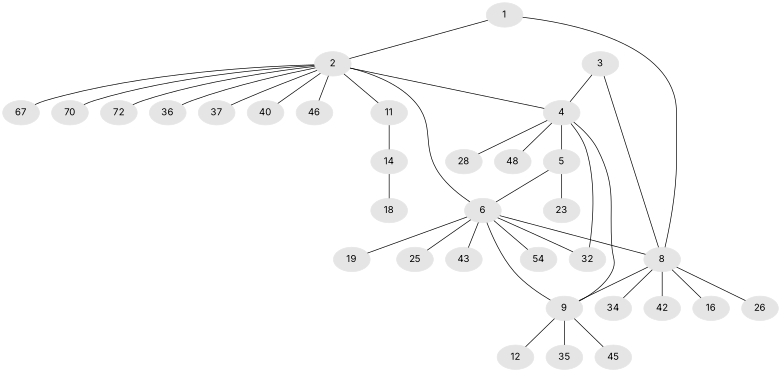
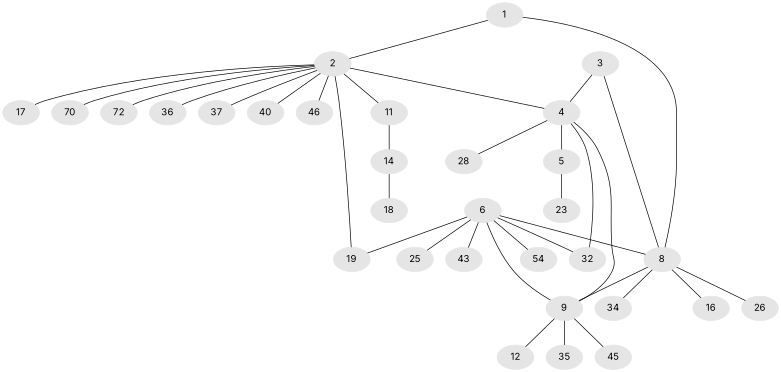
node "67": label "67" -> "17"
edge "2" -- "6": now "2" -- "19"
node "48": removed
edge "5" -- "6": removed
node "42": removed
